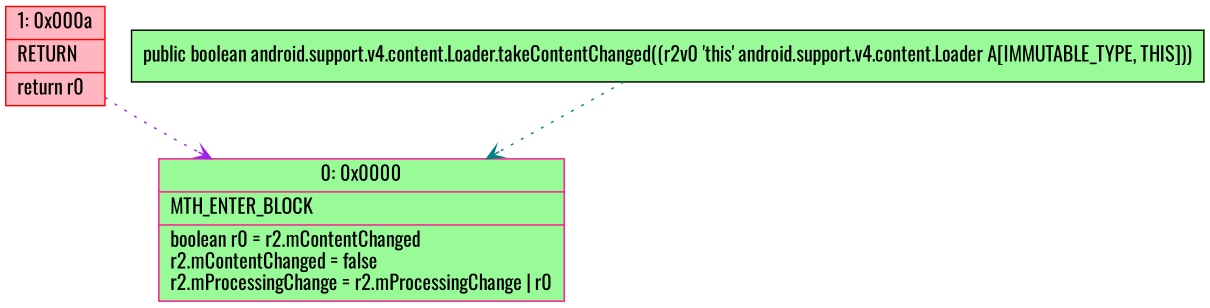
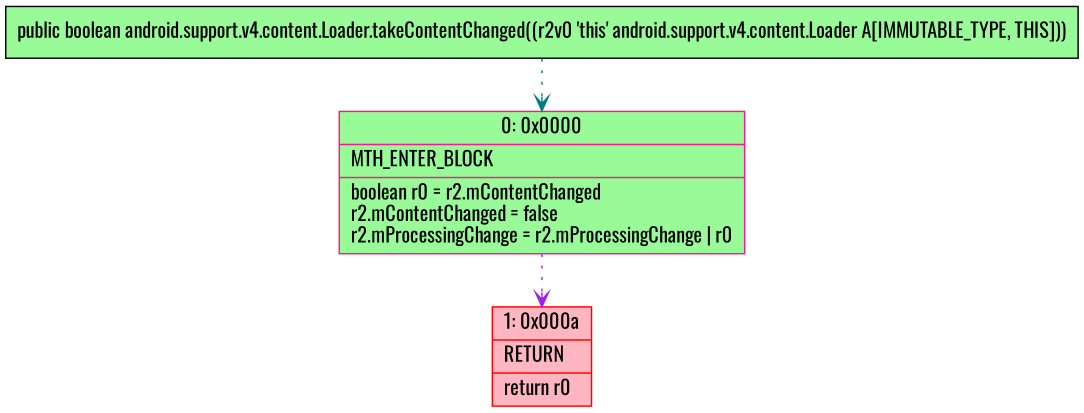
edge "1: 0x000a" -> "0: 0x0000": reversed
